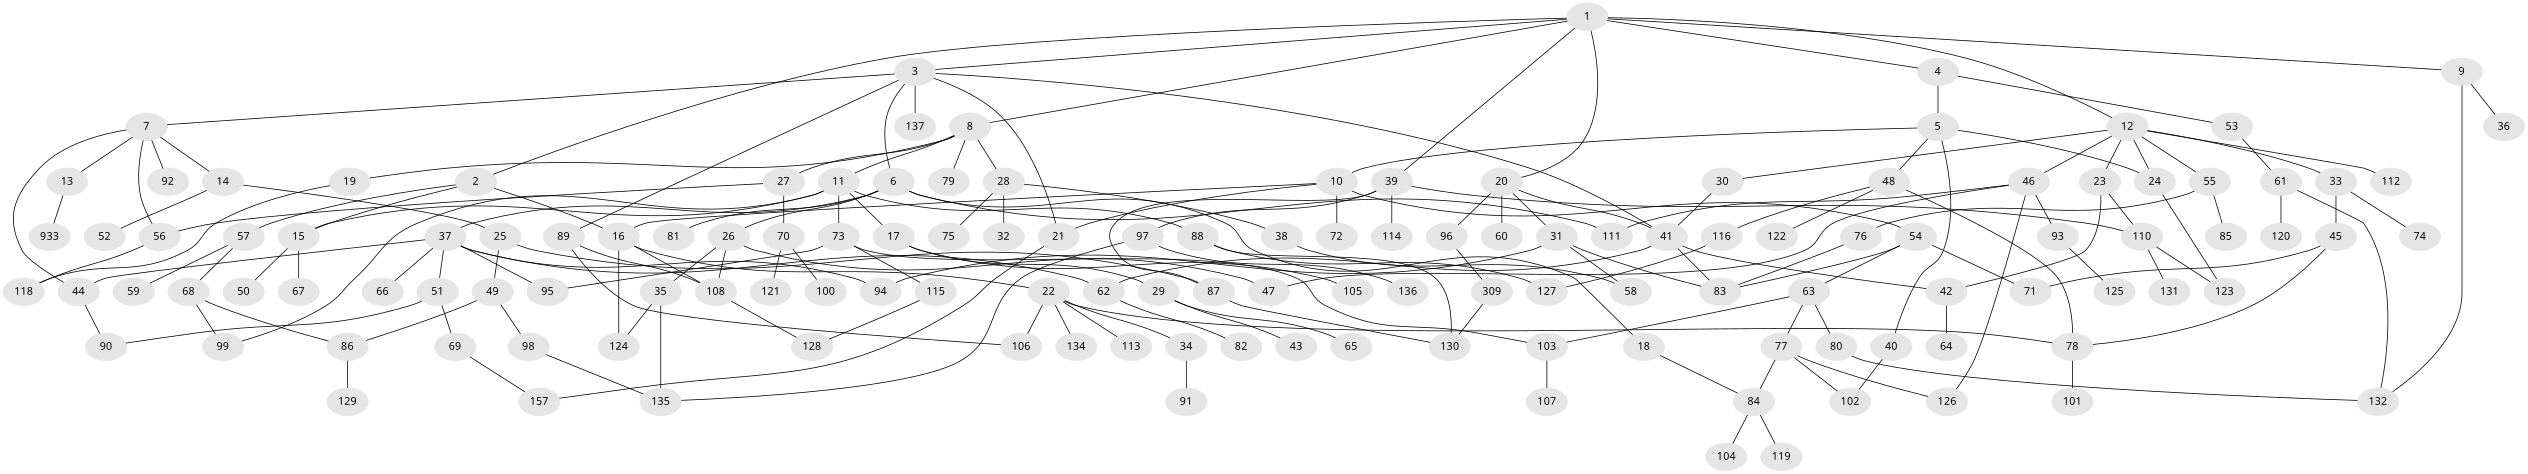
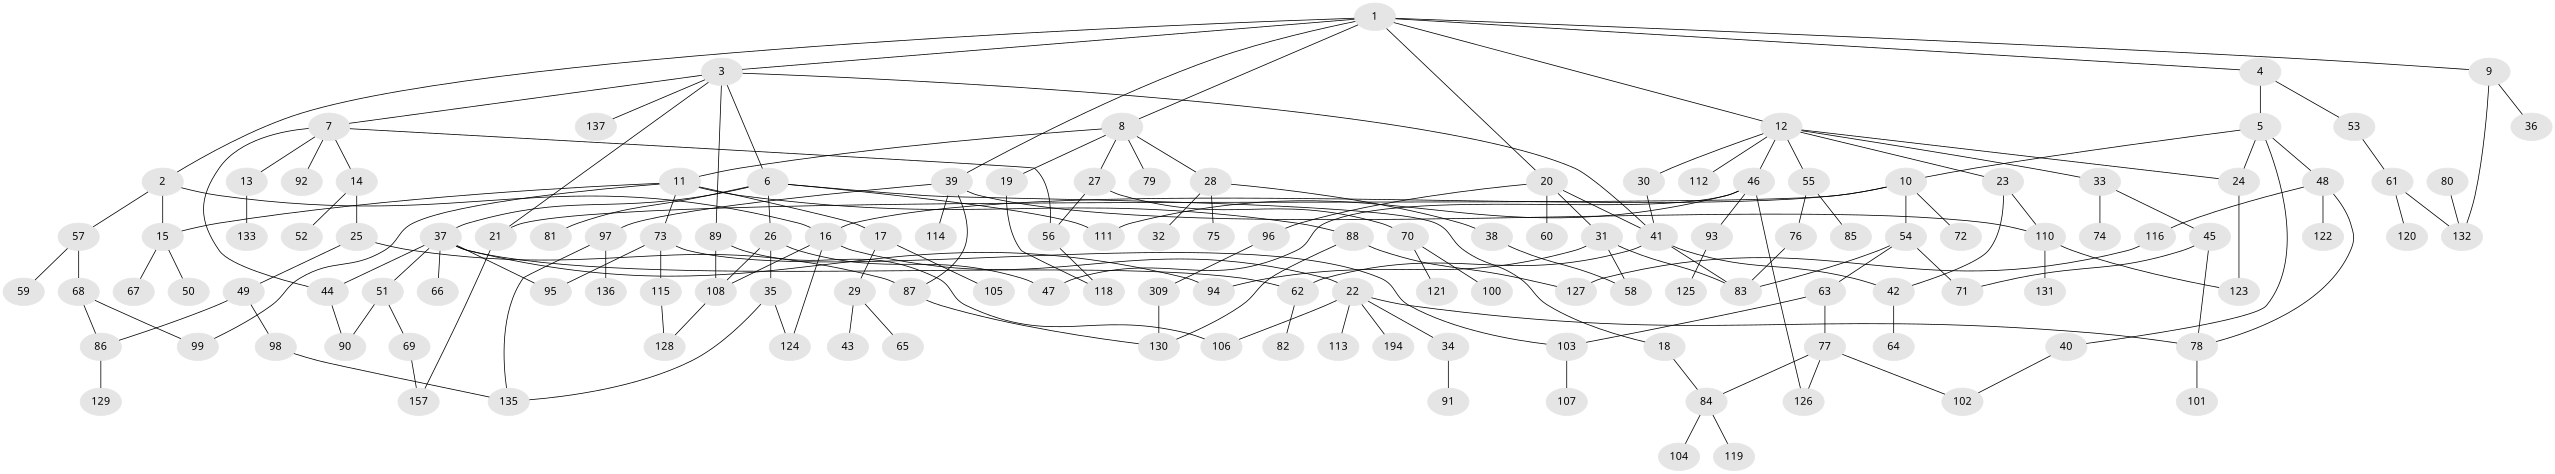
node "933": label "933" -> "133"
edge "63" -- "80": removed
node "134": label "134" -> "194"
